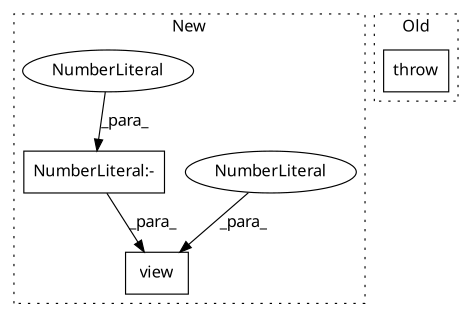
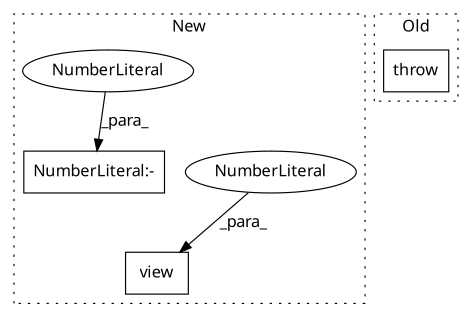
edge "NumberLiteral:-" -> "view": removed, label "_para_"
